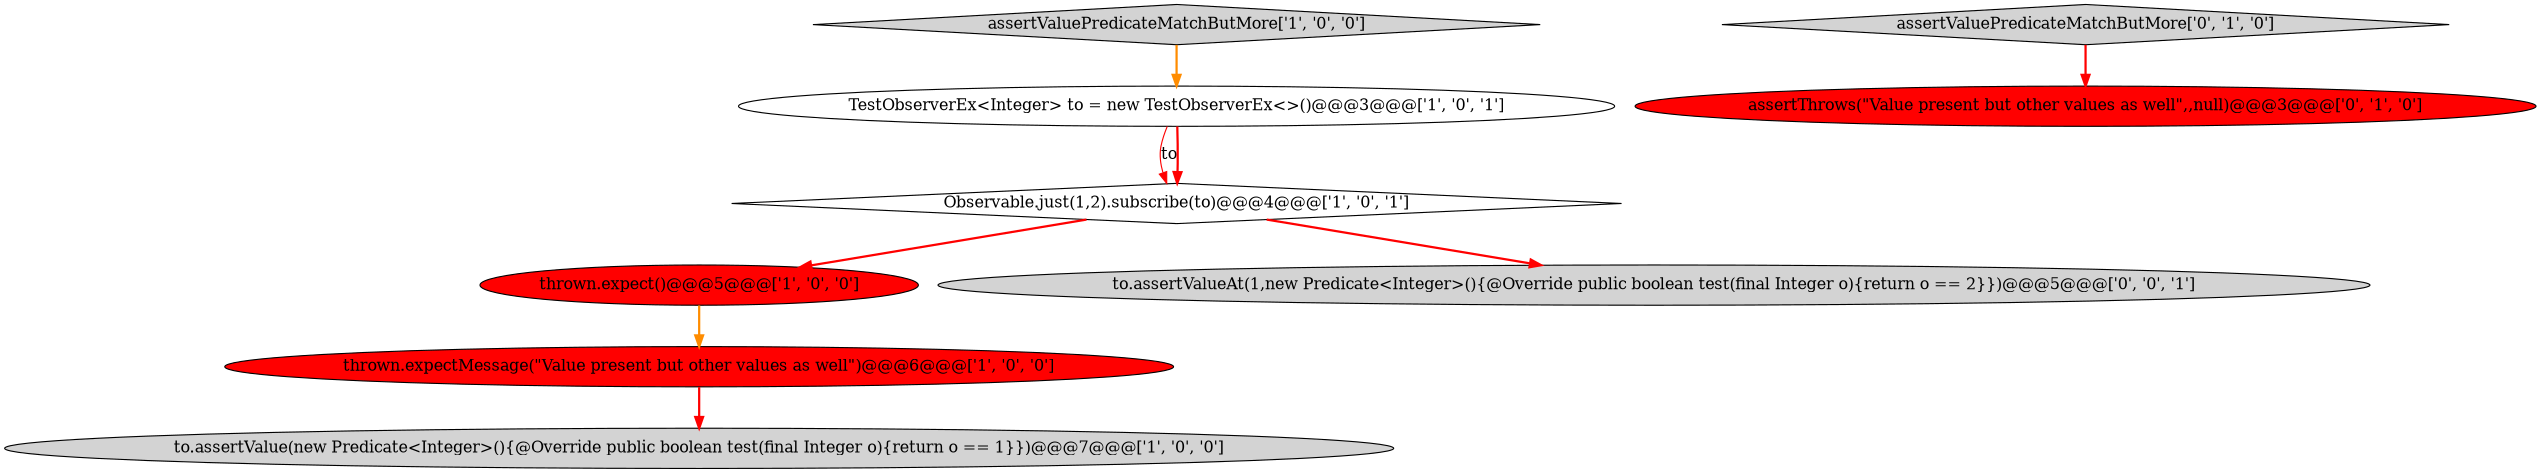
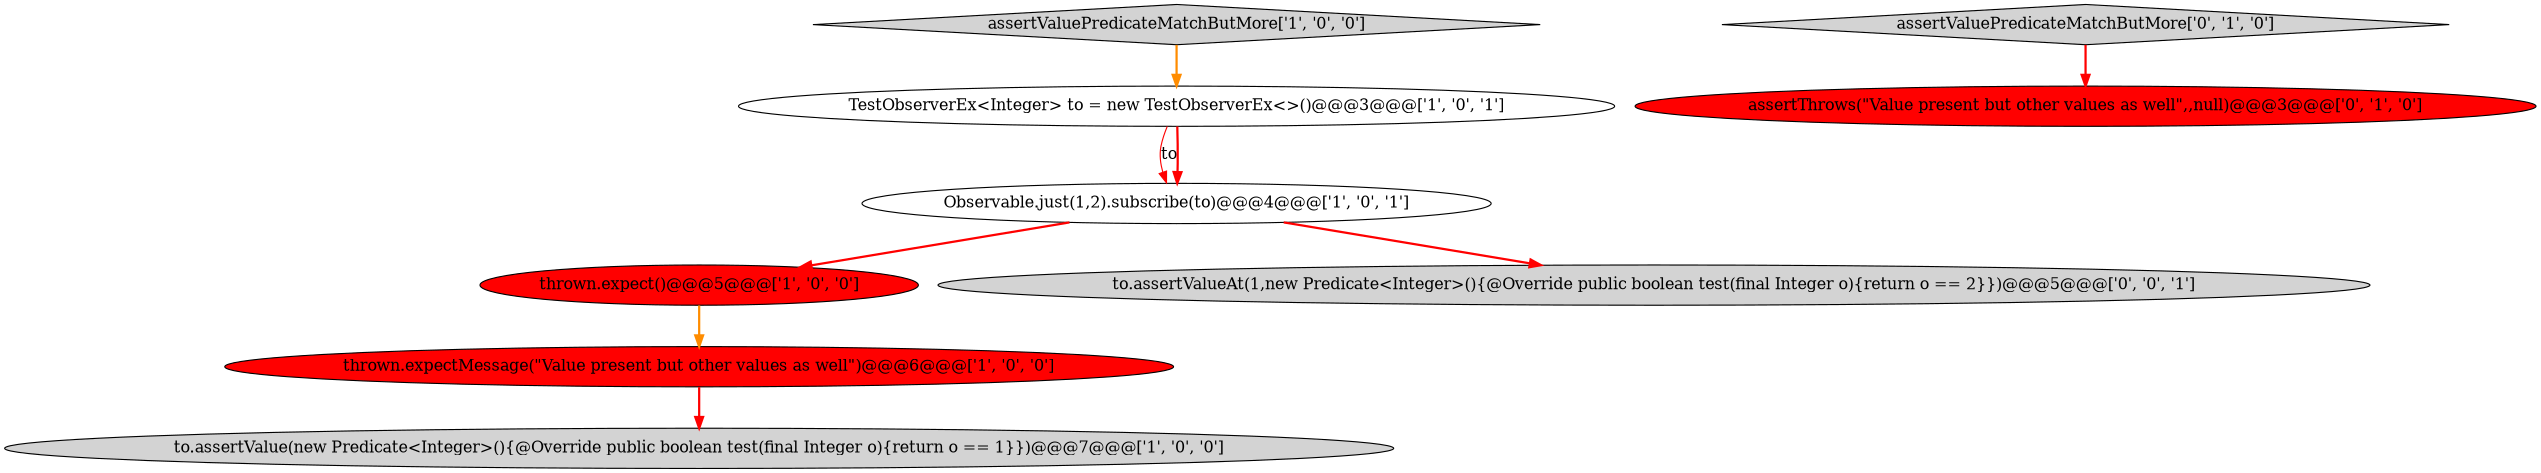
node "Observable.just(1,2).subscribe(to)@@@4@@@['1', '0', '1']": shape diamond -> ellipse
